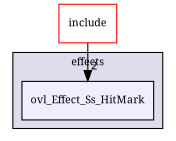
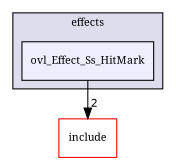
edge "include" -> "ovl_Effect_Ss_HitMark": reversed
